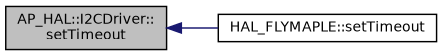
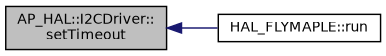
node "HAL_FLYMAPLE::setTimeout": label "HAL_FLYMAPLE::setTimeout" -> "HAL_FLYMAPLE::run"
